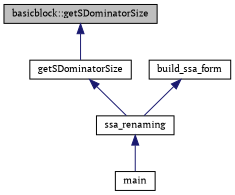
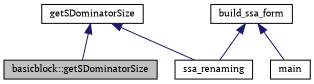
edge "getSDominatorSize" -> "basicblock::getSDominatorSize": reversed
edge "main" -> "ssa_renaming": now "main" -> "build_ssa_form"
